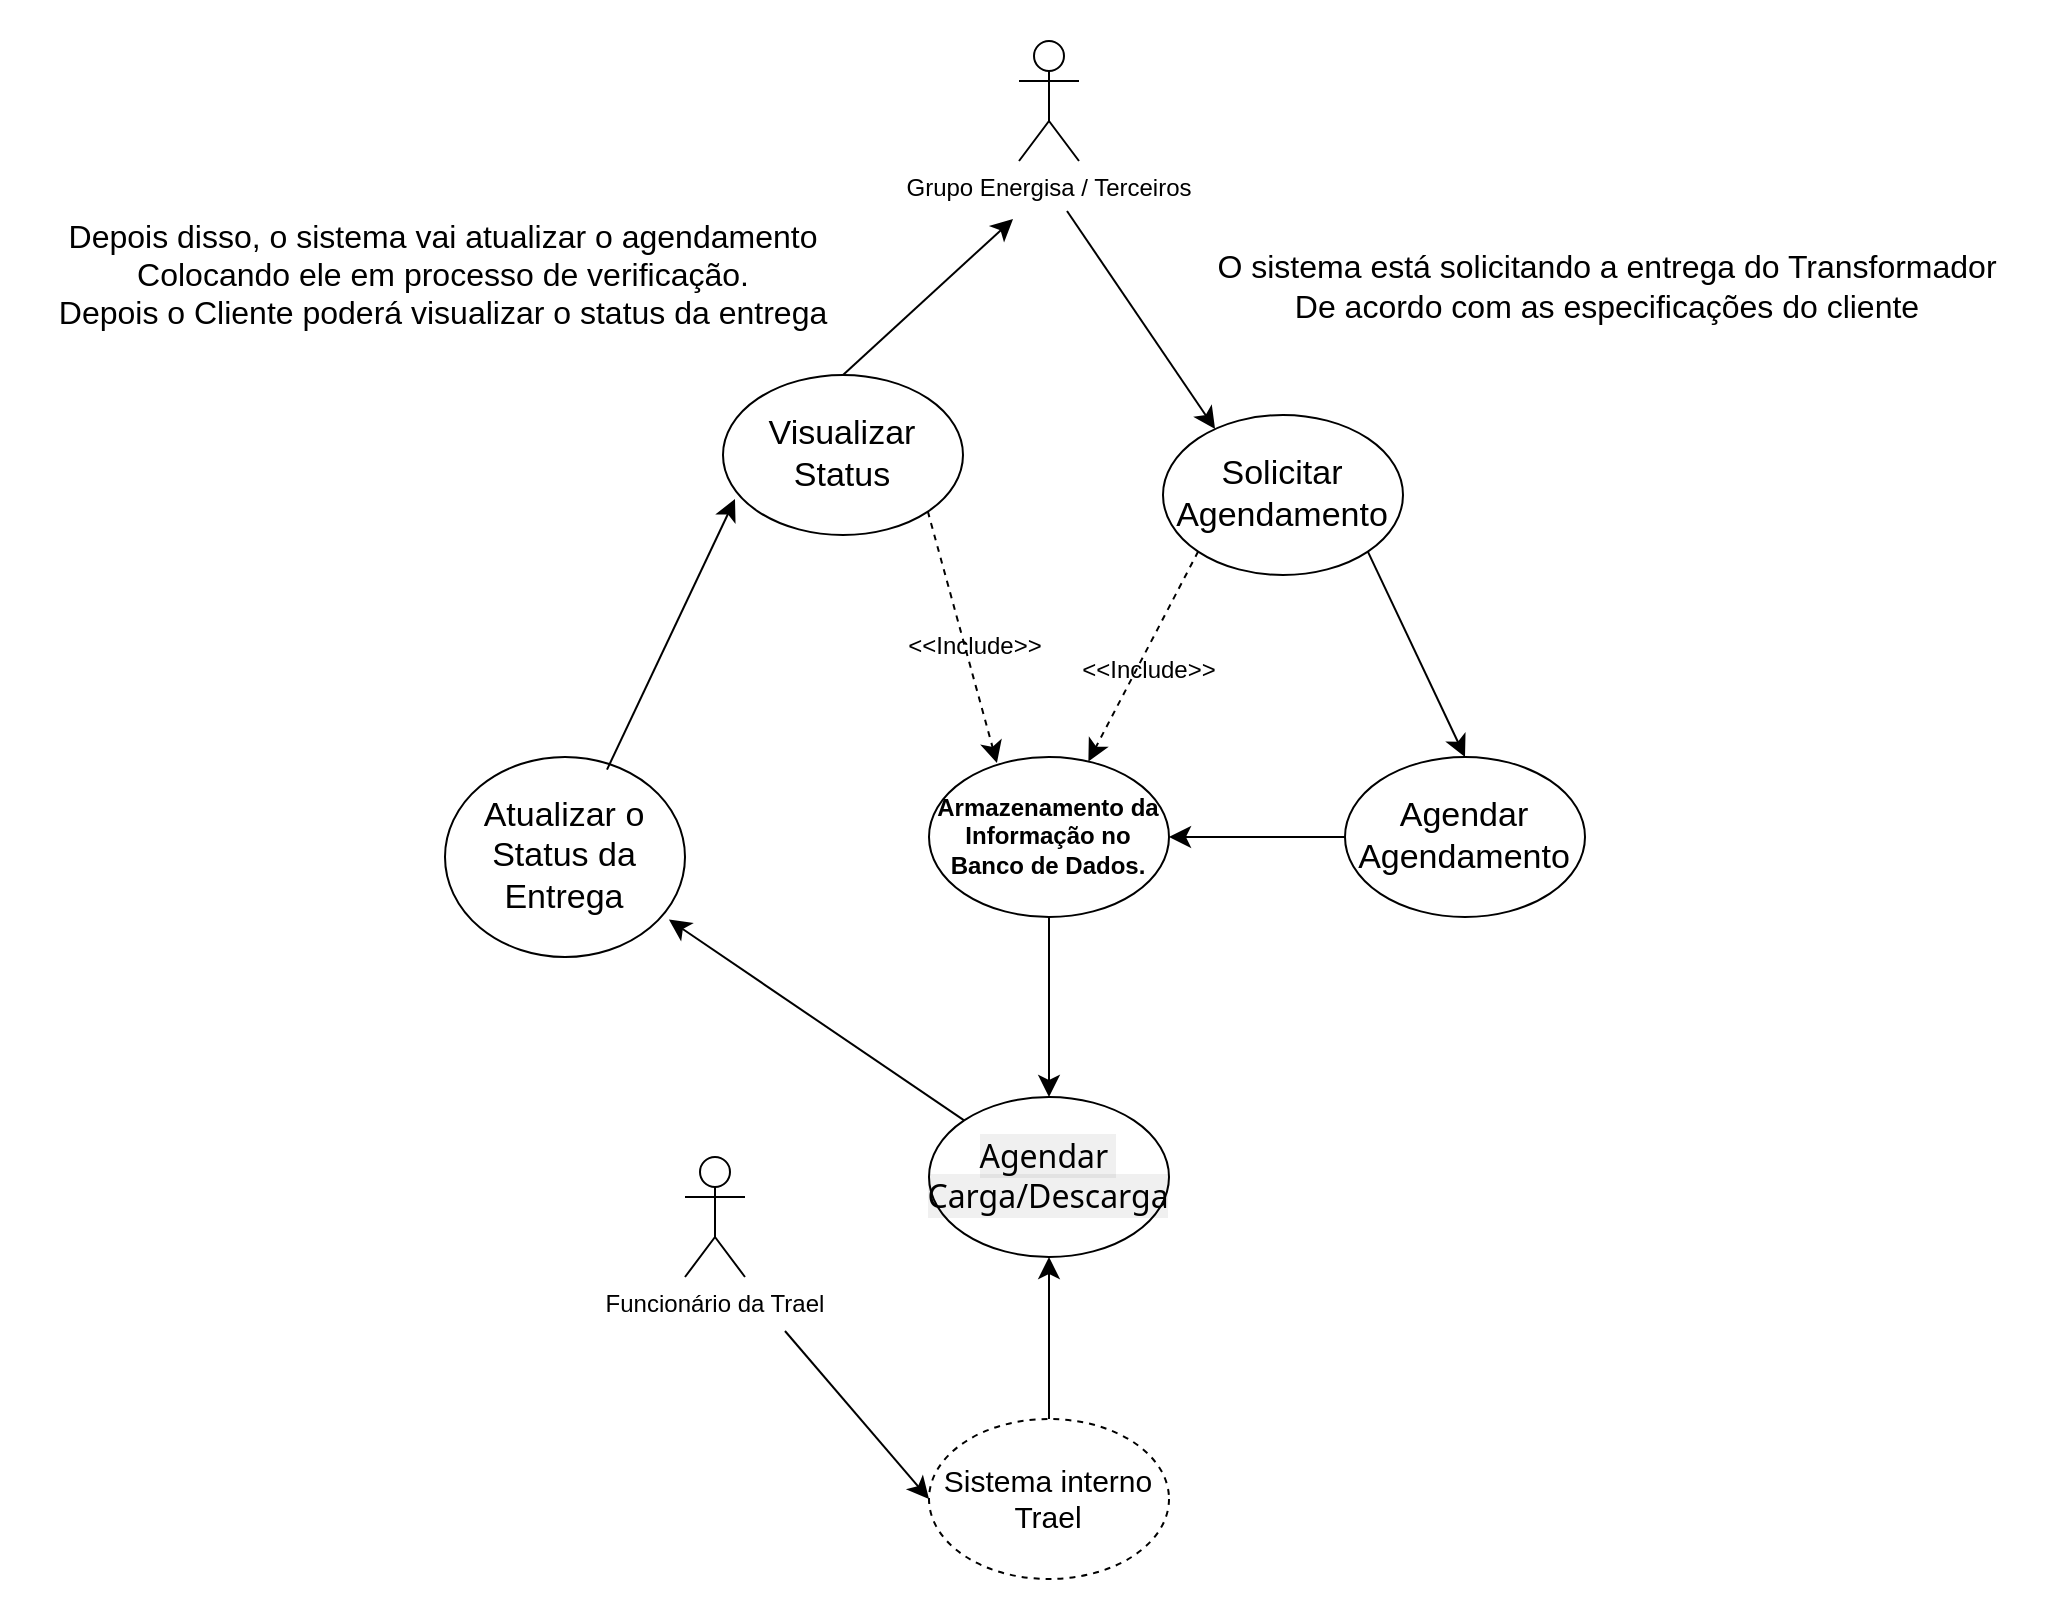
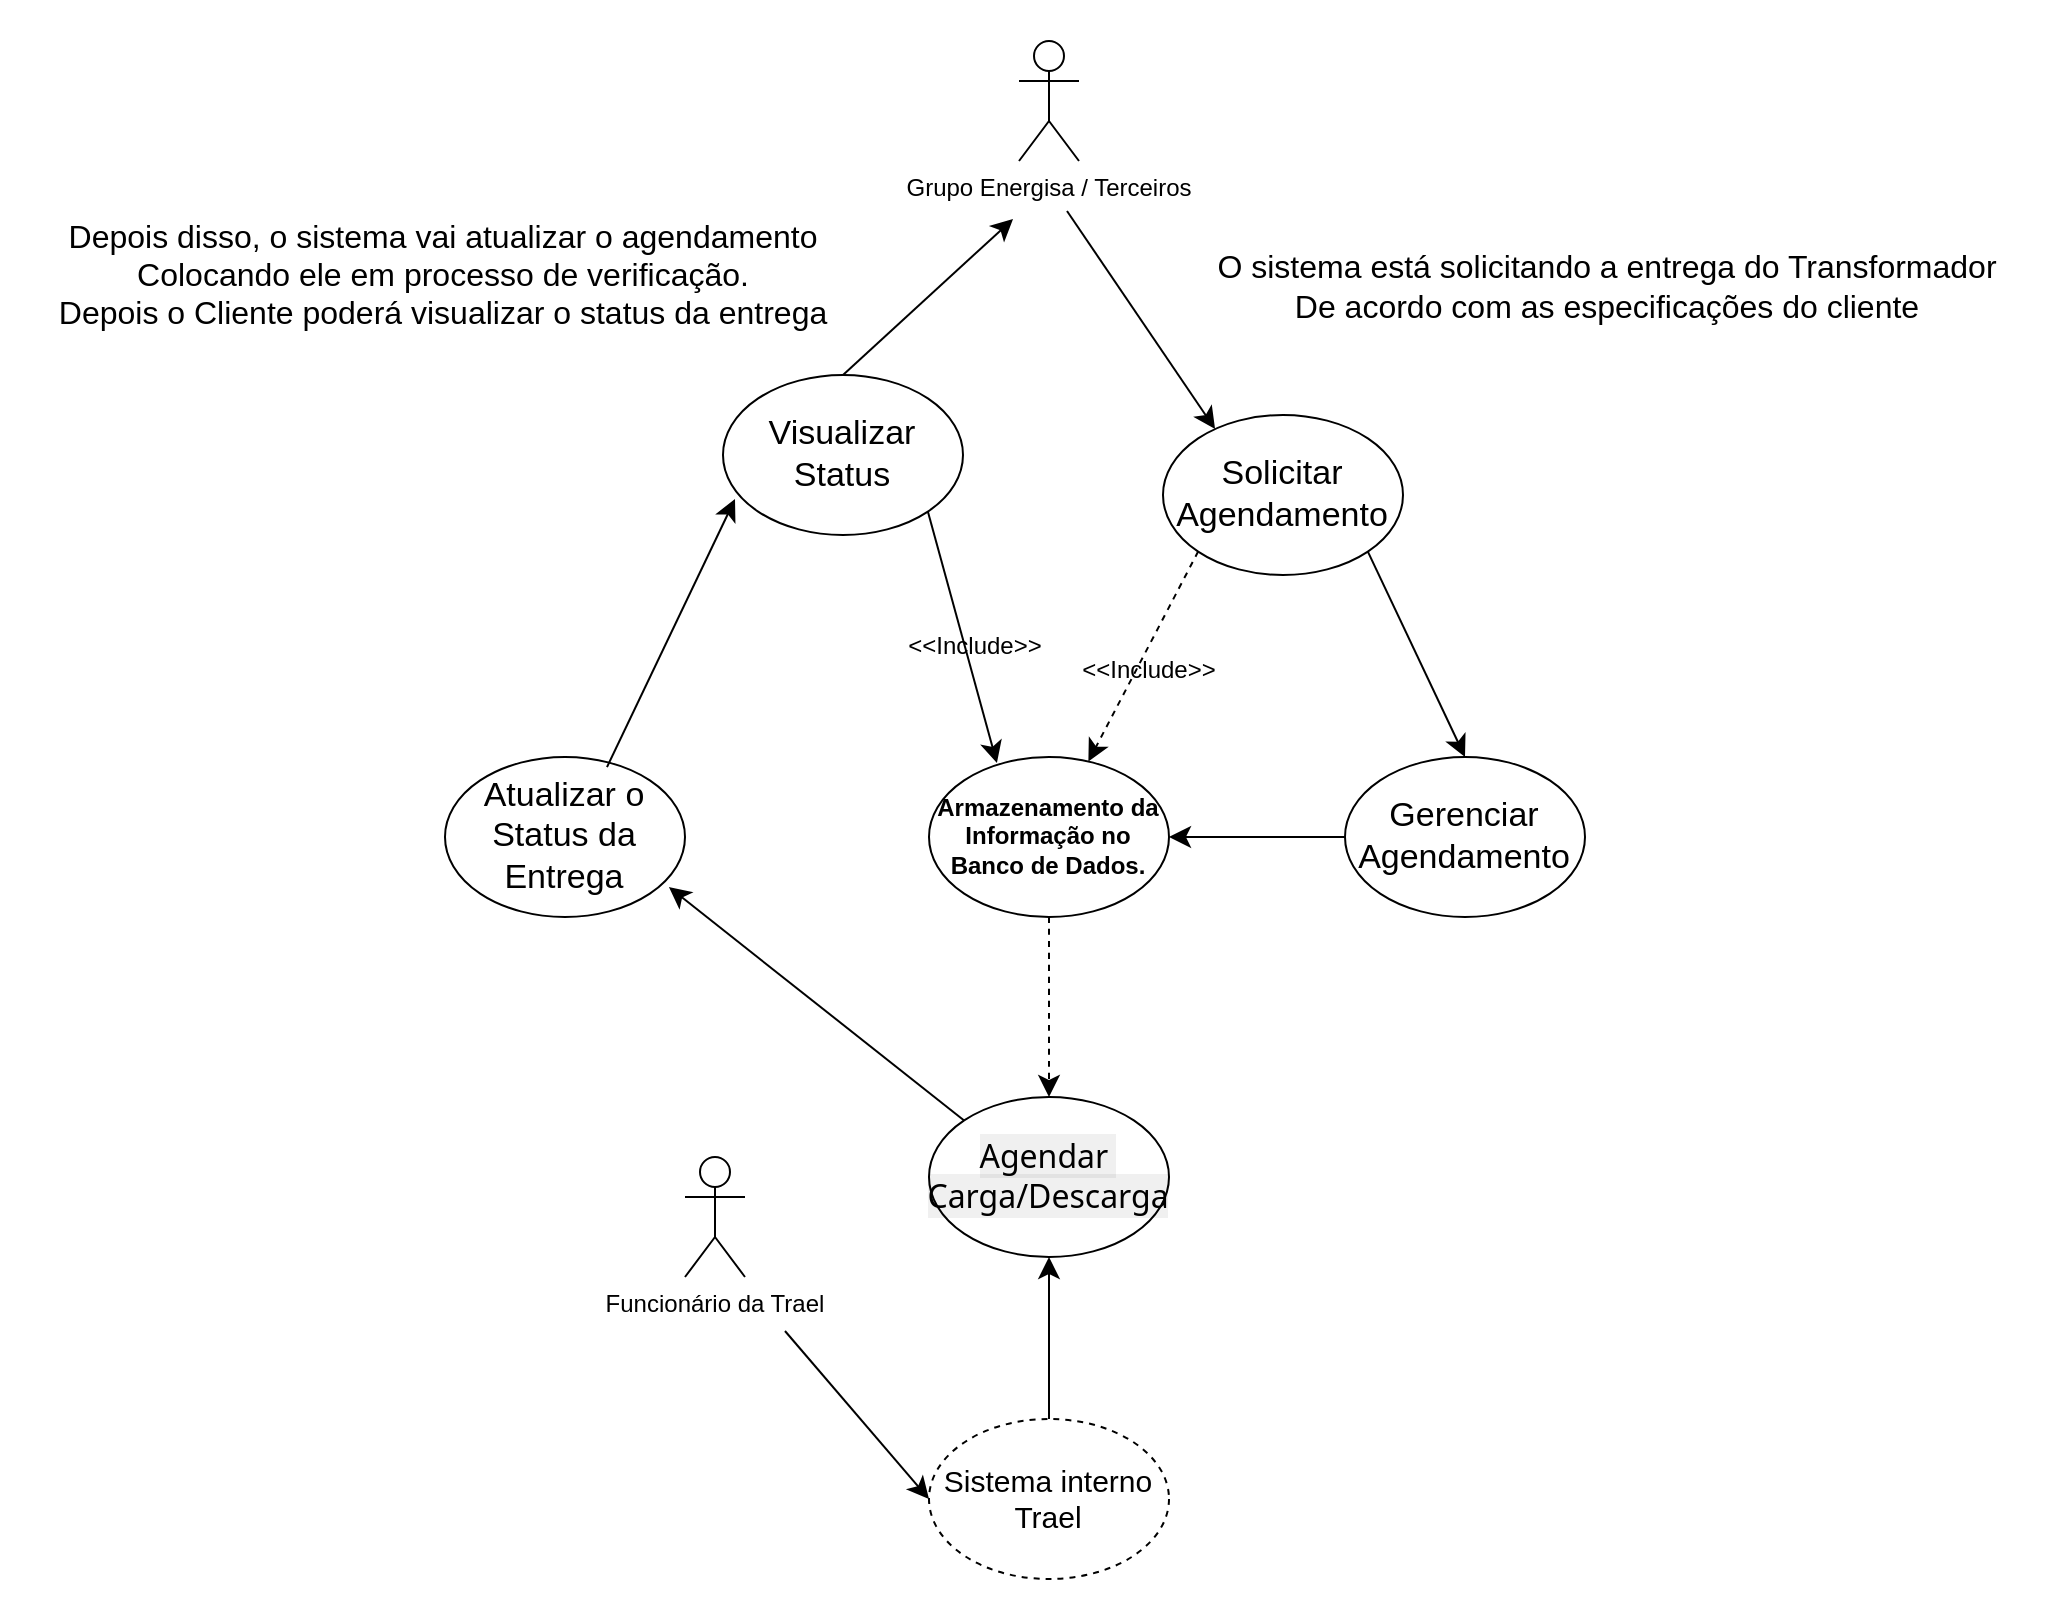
edge "Visualizar Status" -> "Armazenamento da Informação no Banco de Dados.": style dashed -> solid
node "Agendar Agendamento": label "Agendar Agendamento" -> "Gerenciar Agendamento"
node "Atualizar o Status da Entrega": size 240x200 -> 240x160
edge "Armazenamento da Informação no Banco de Dados." -> "Agendar Carga/Descarga": style solid -> dashed
